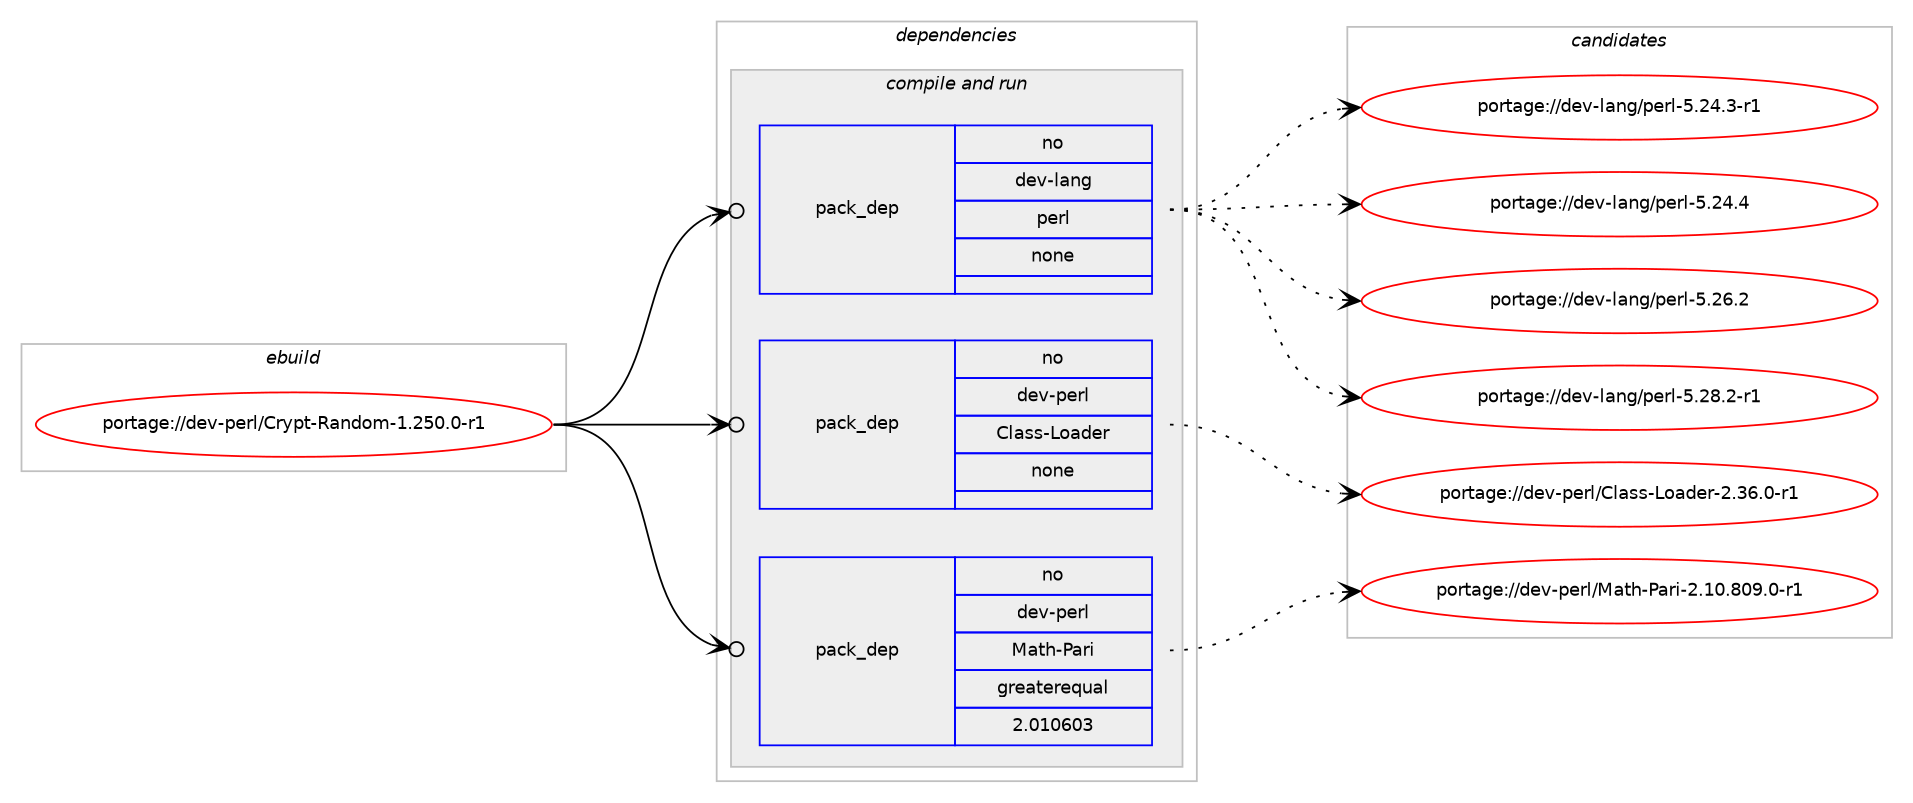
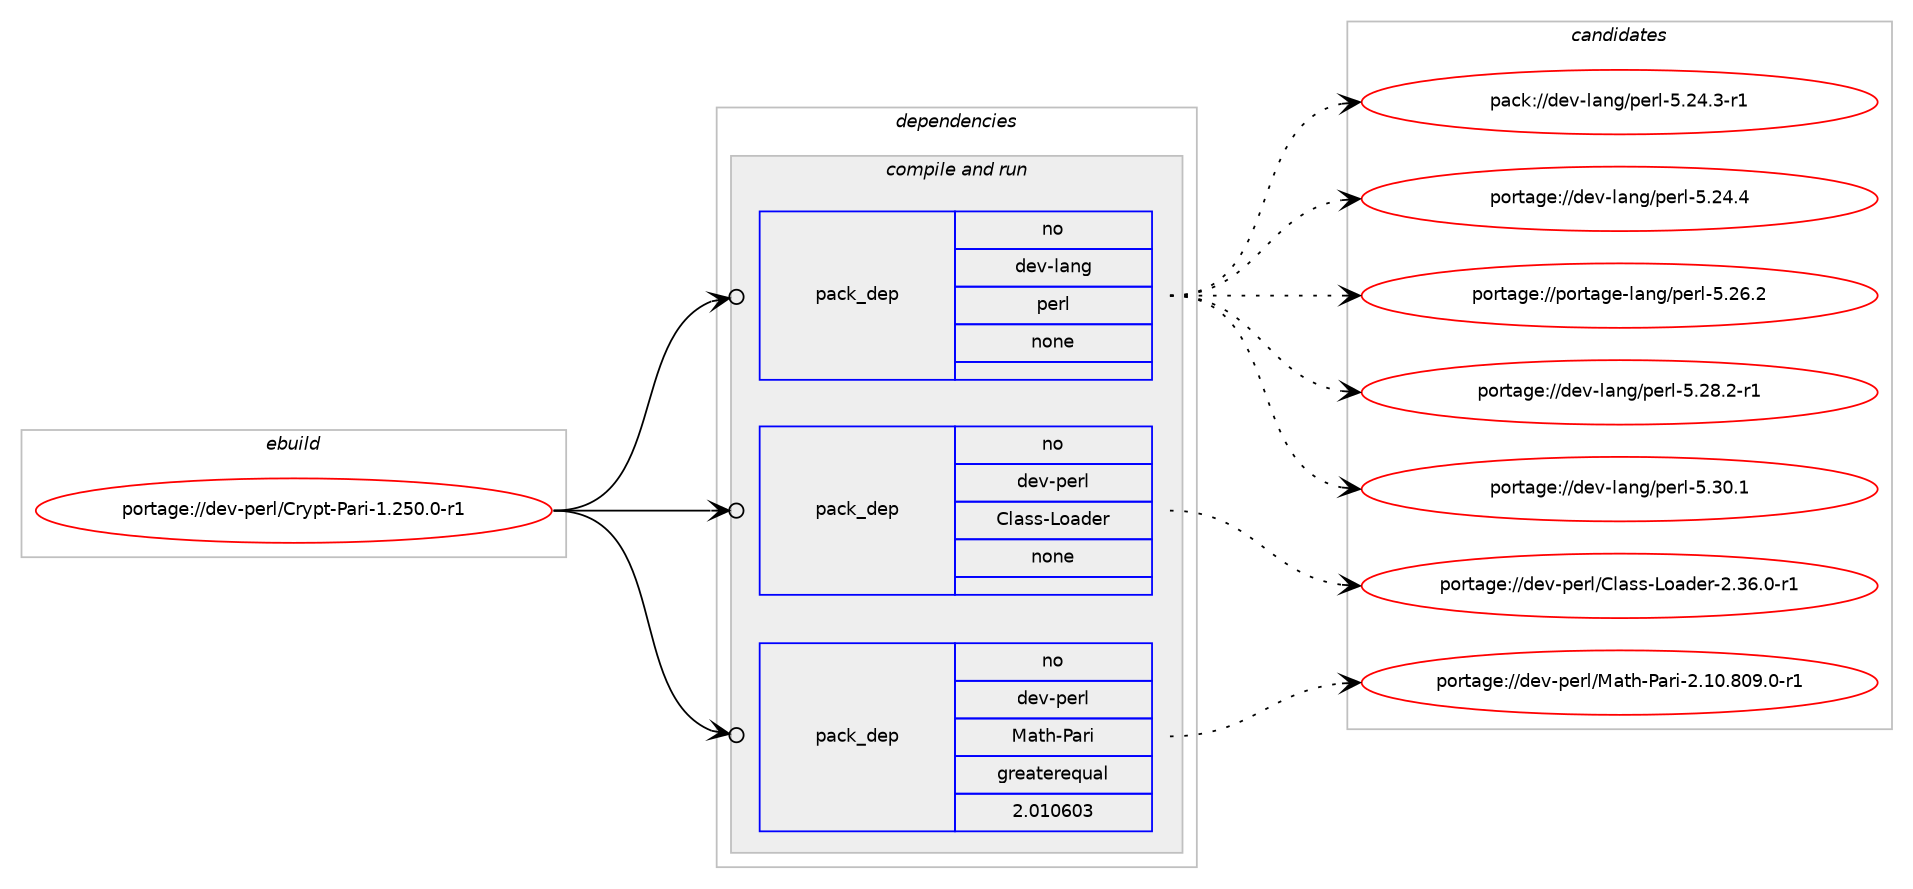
node "portage://dev-lang/perl-5.24.3-r1": label "portage://dev-lang/perl-5.24.3-r1" -> "pack://dev-lang/perl-5.24.3-r1"
node "portage://dev-lang/perl-5.26.2": label "portage://dev-lang/perl-5.26.2" -> "portage://portage-lang/perl-5.26.2"
node "portage://dev-perl/Crypt-Random-1.250.0-r1": label "portage://dev-perl/Crypt-Random-1.250.0-r1" -> "portage://dev-perl/Crypt-Pari-1.250.0-r1"
node "portage://dev-lang/perl-5.30.1": added
